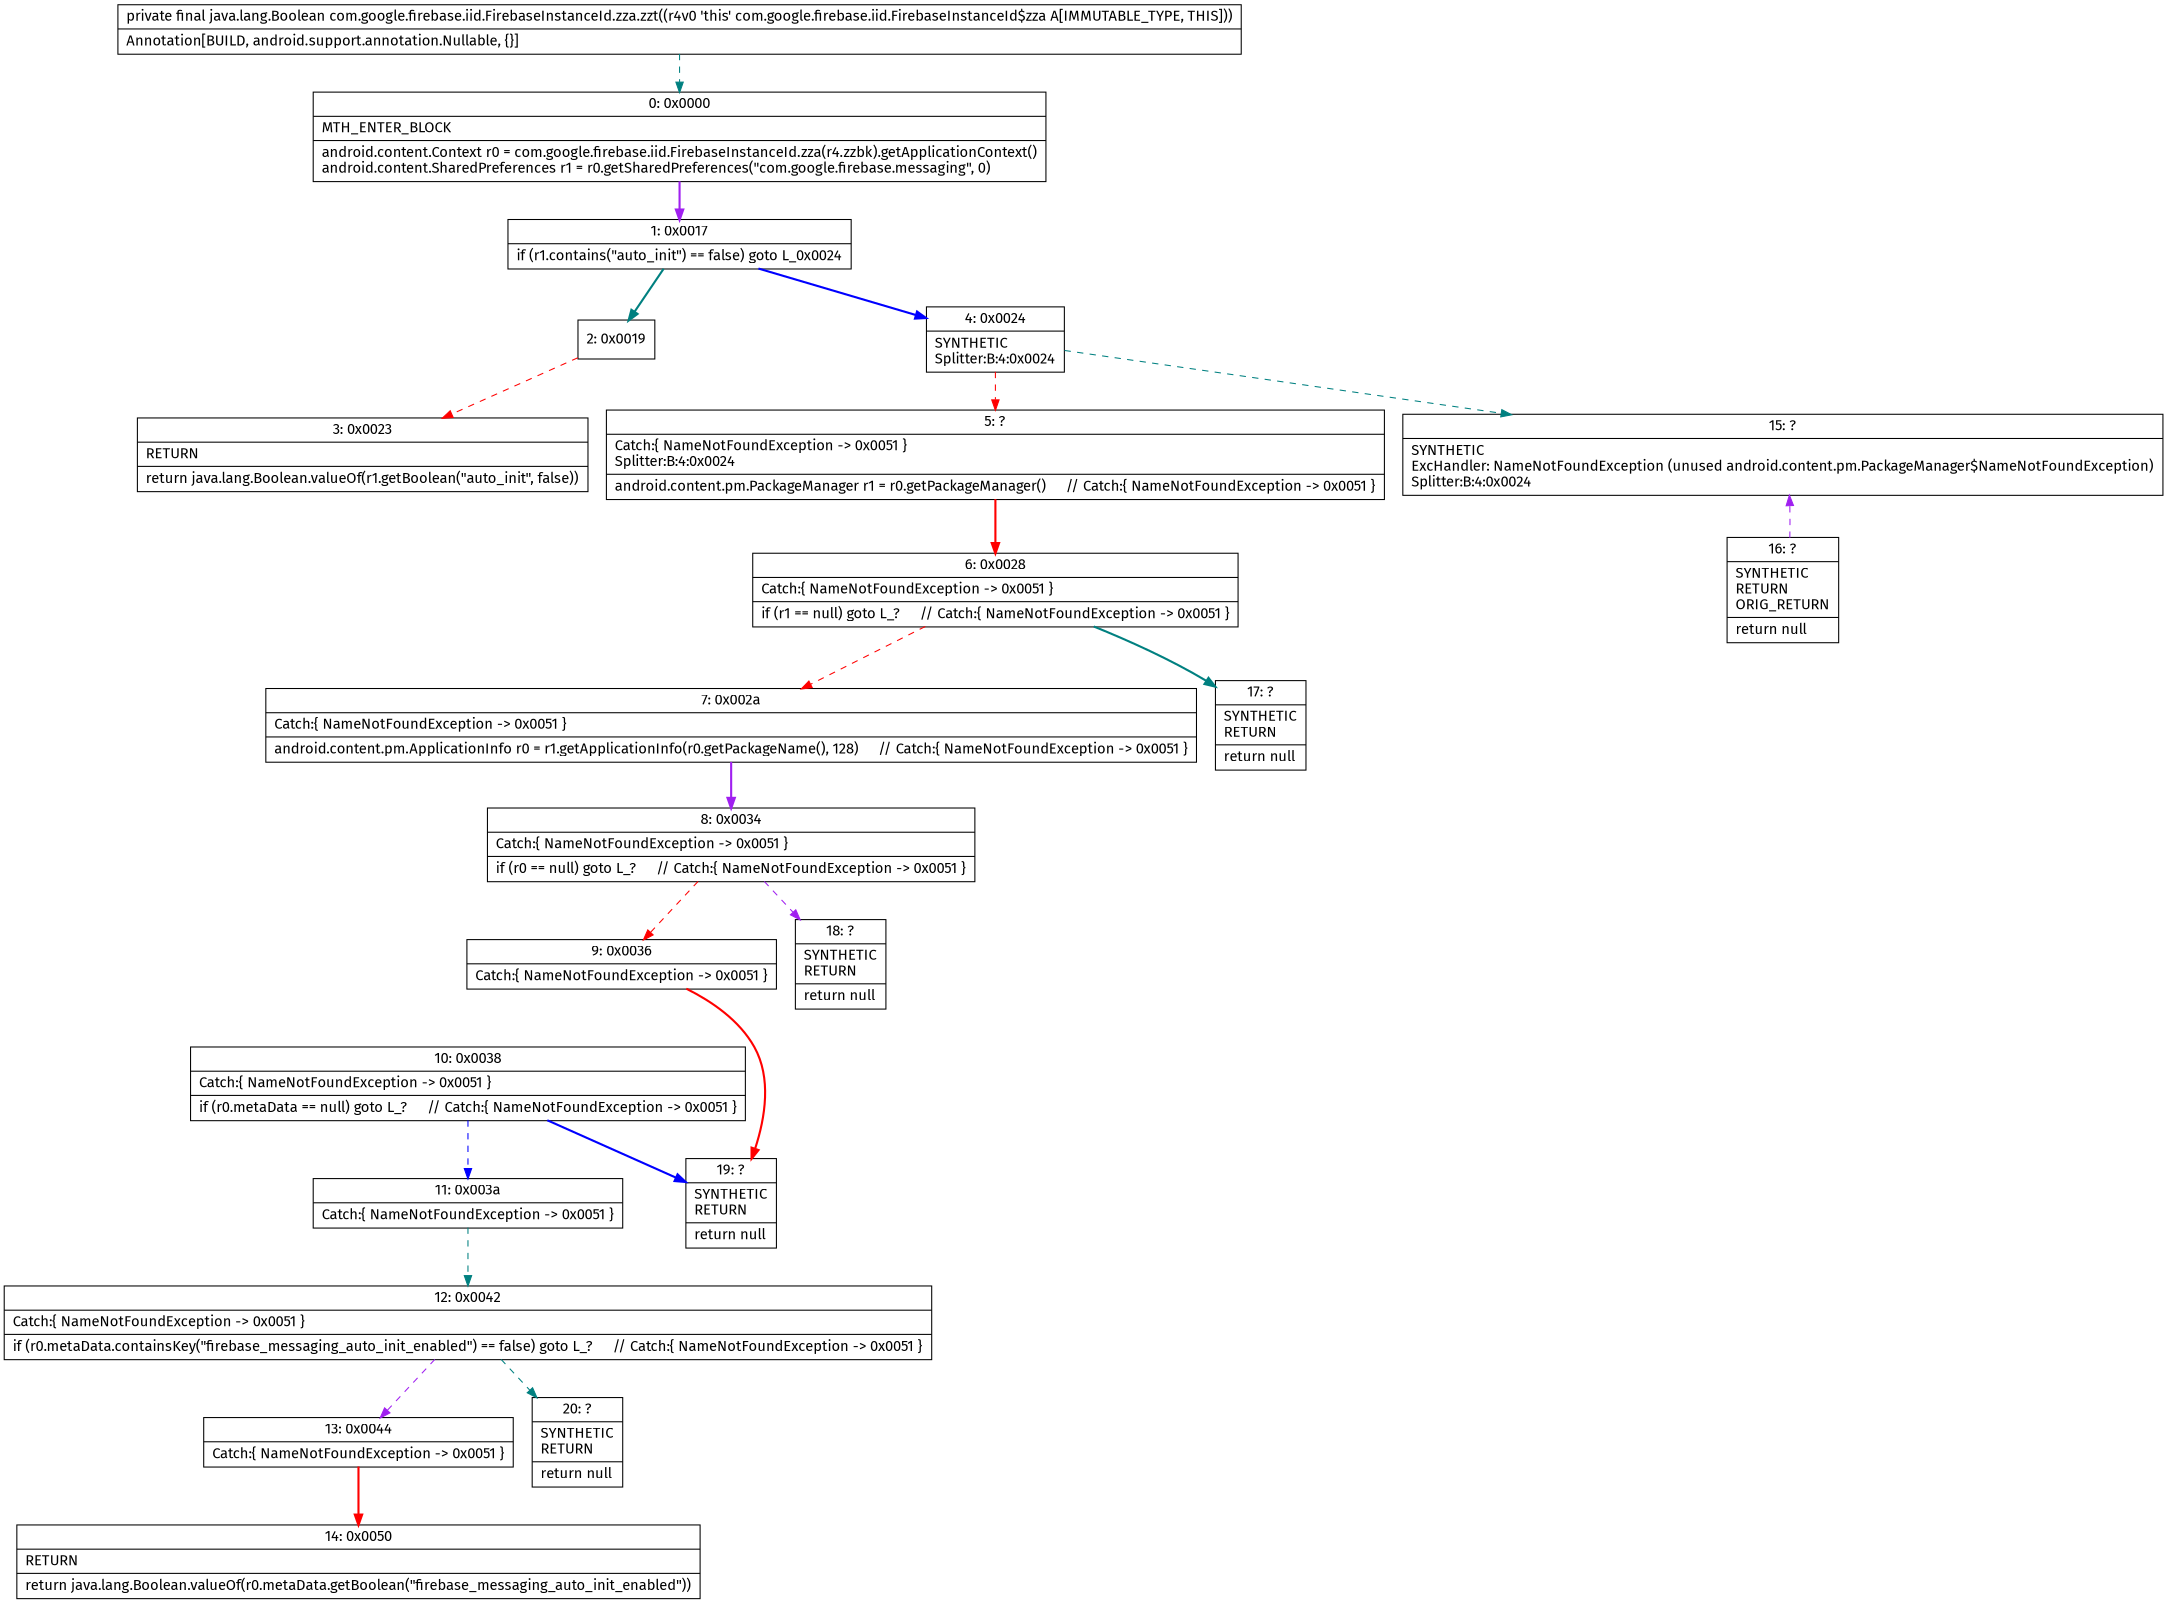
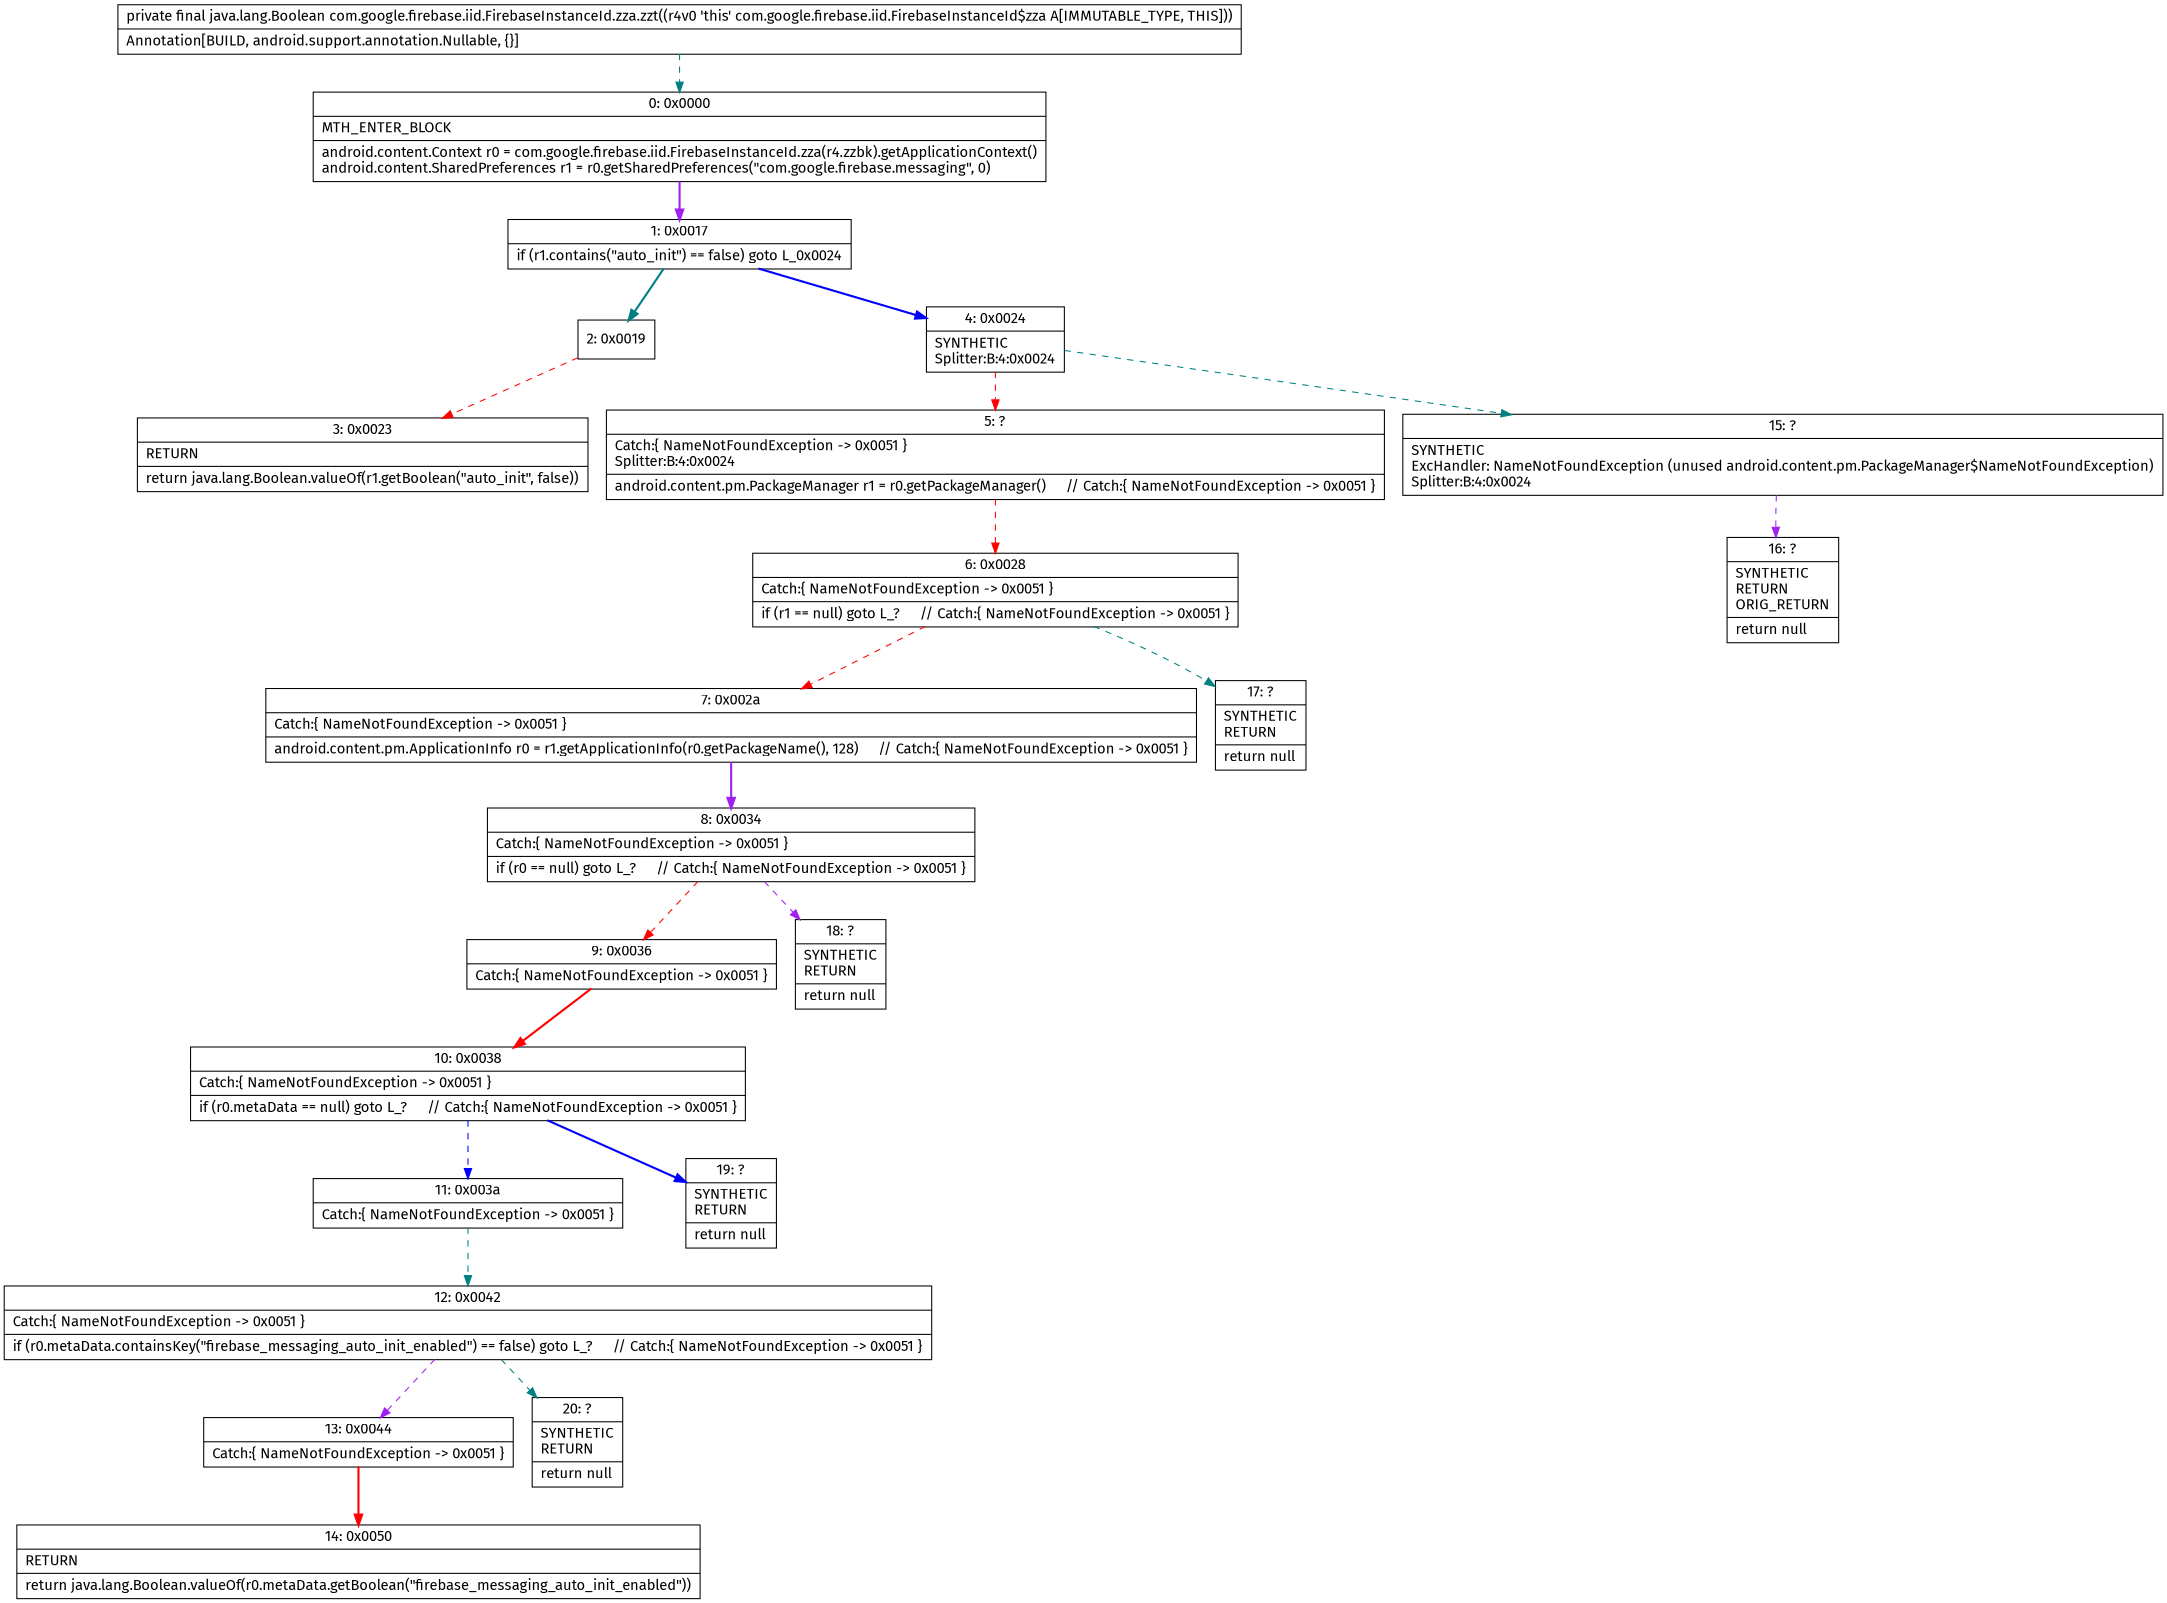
edge "5: ?" -> "6: 0x0028": style bold -> dashed
edge "16: ?" -> "15: ?": reversed
edge "6: 0x0028" -> "17: ?": style bold -> dashed
edge "9: 0x0036" -> "19: ?": now "9: 0x0036" -> "10: 0x0038"
